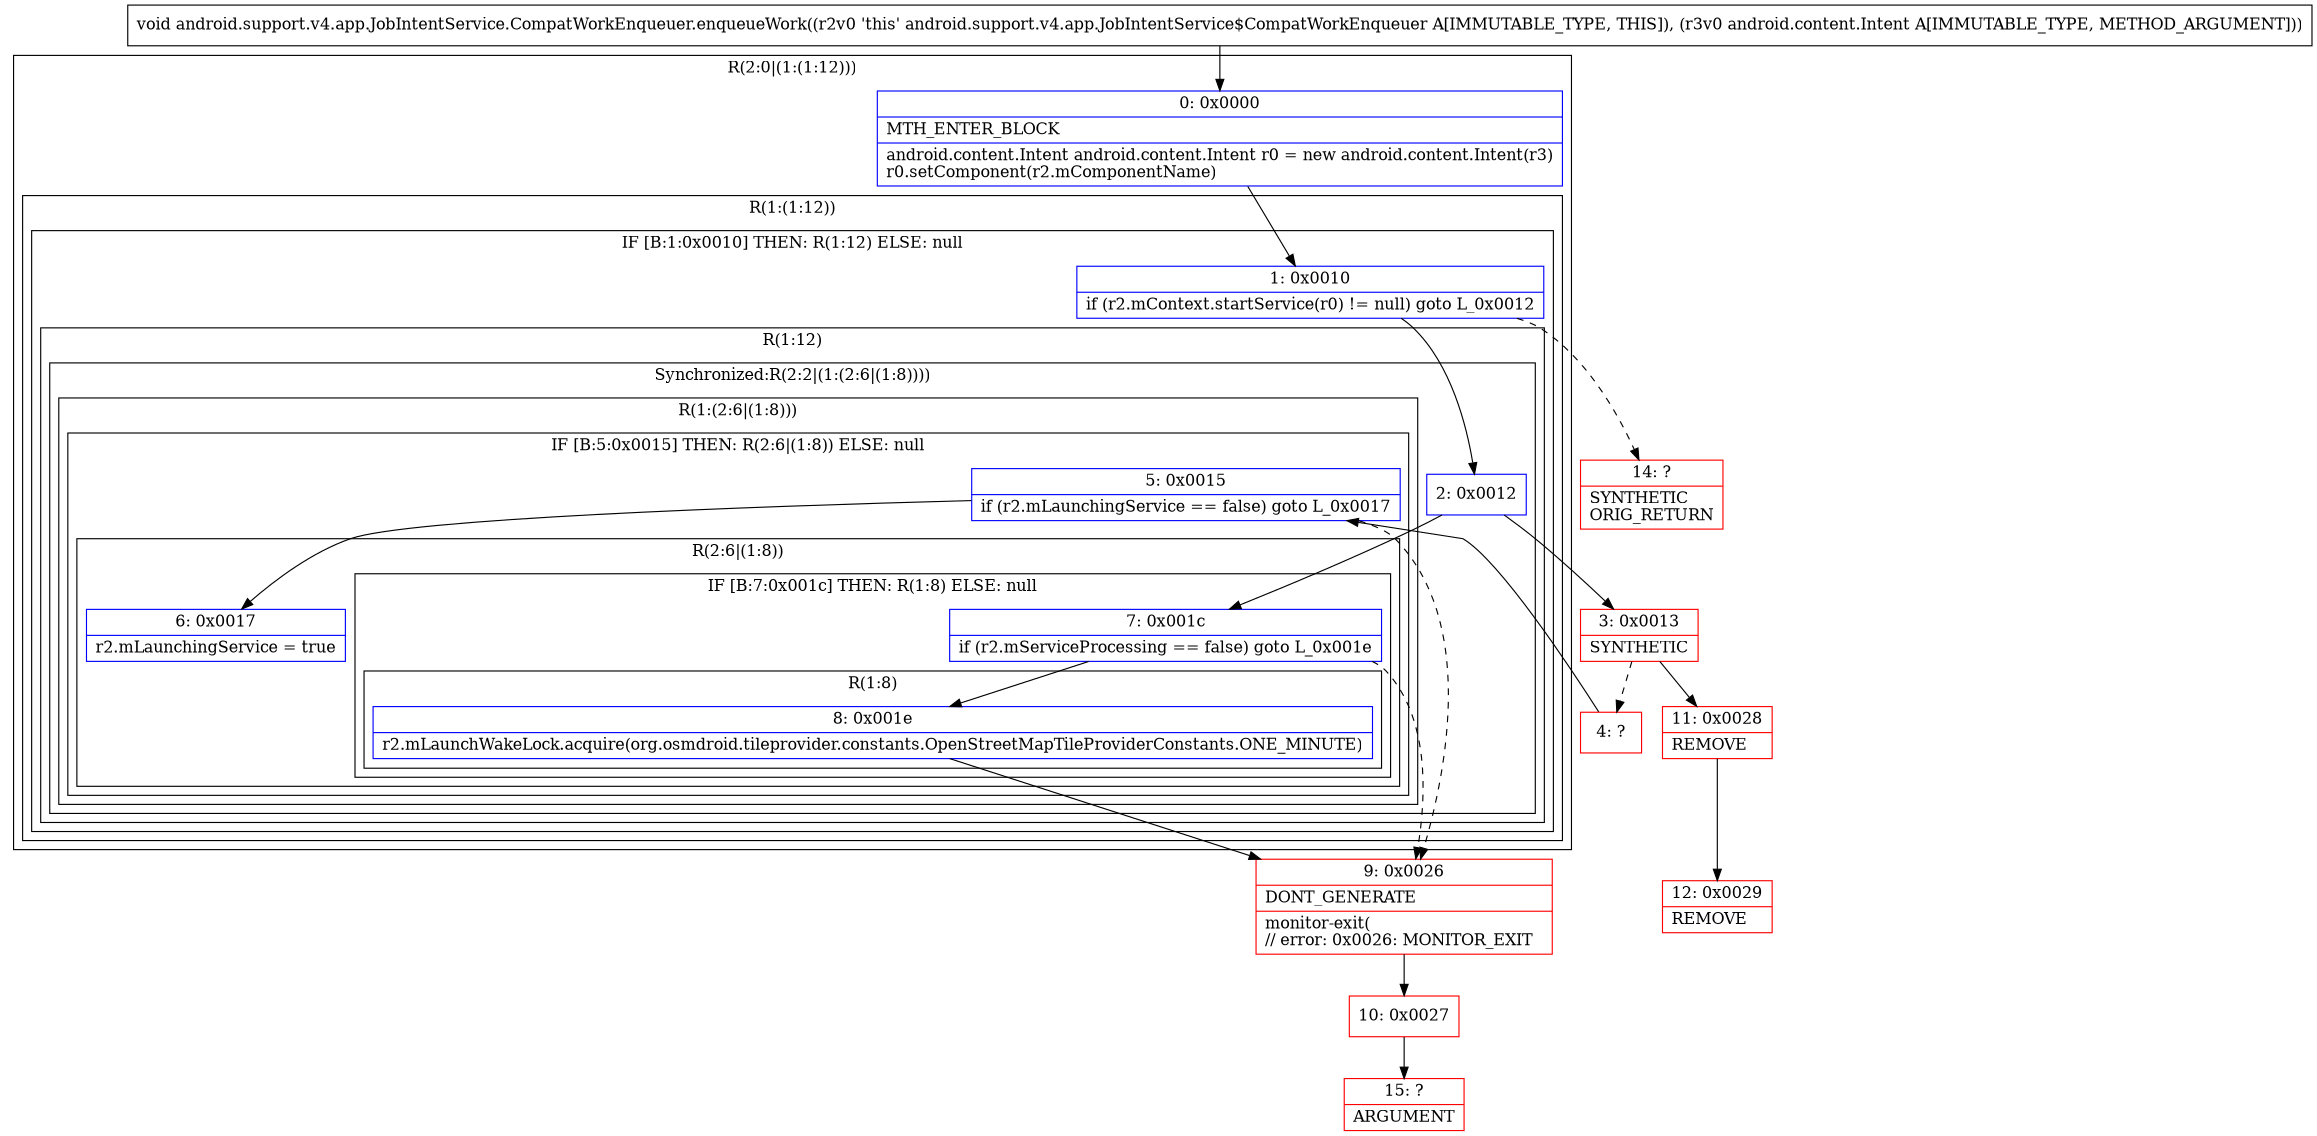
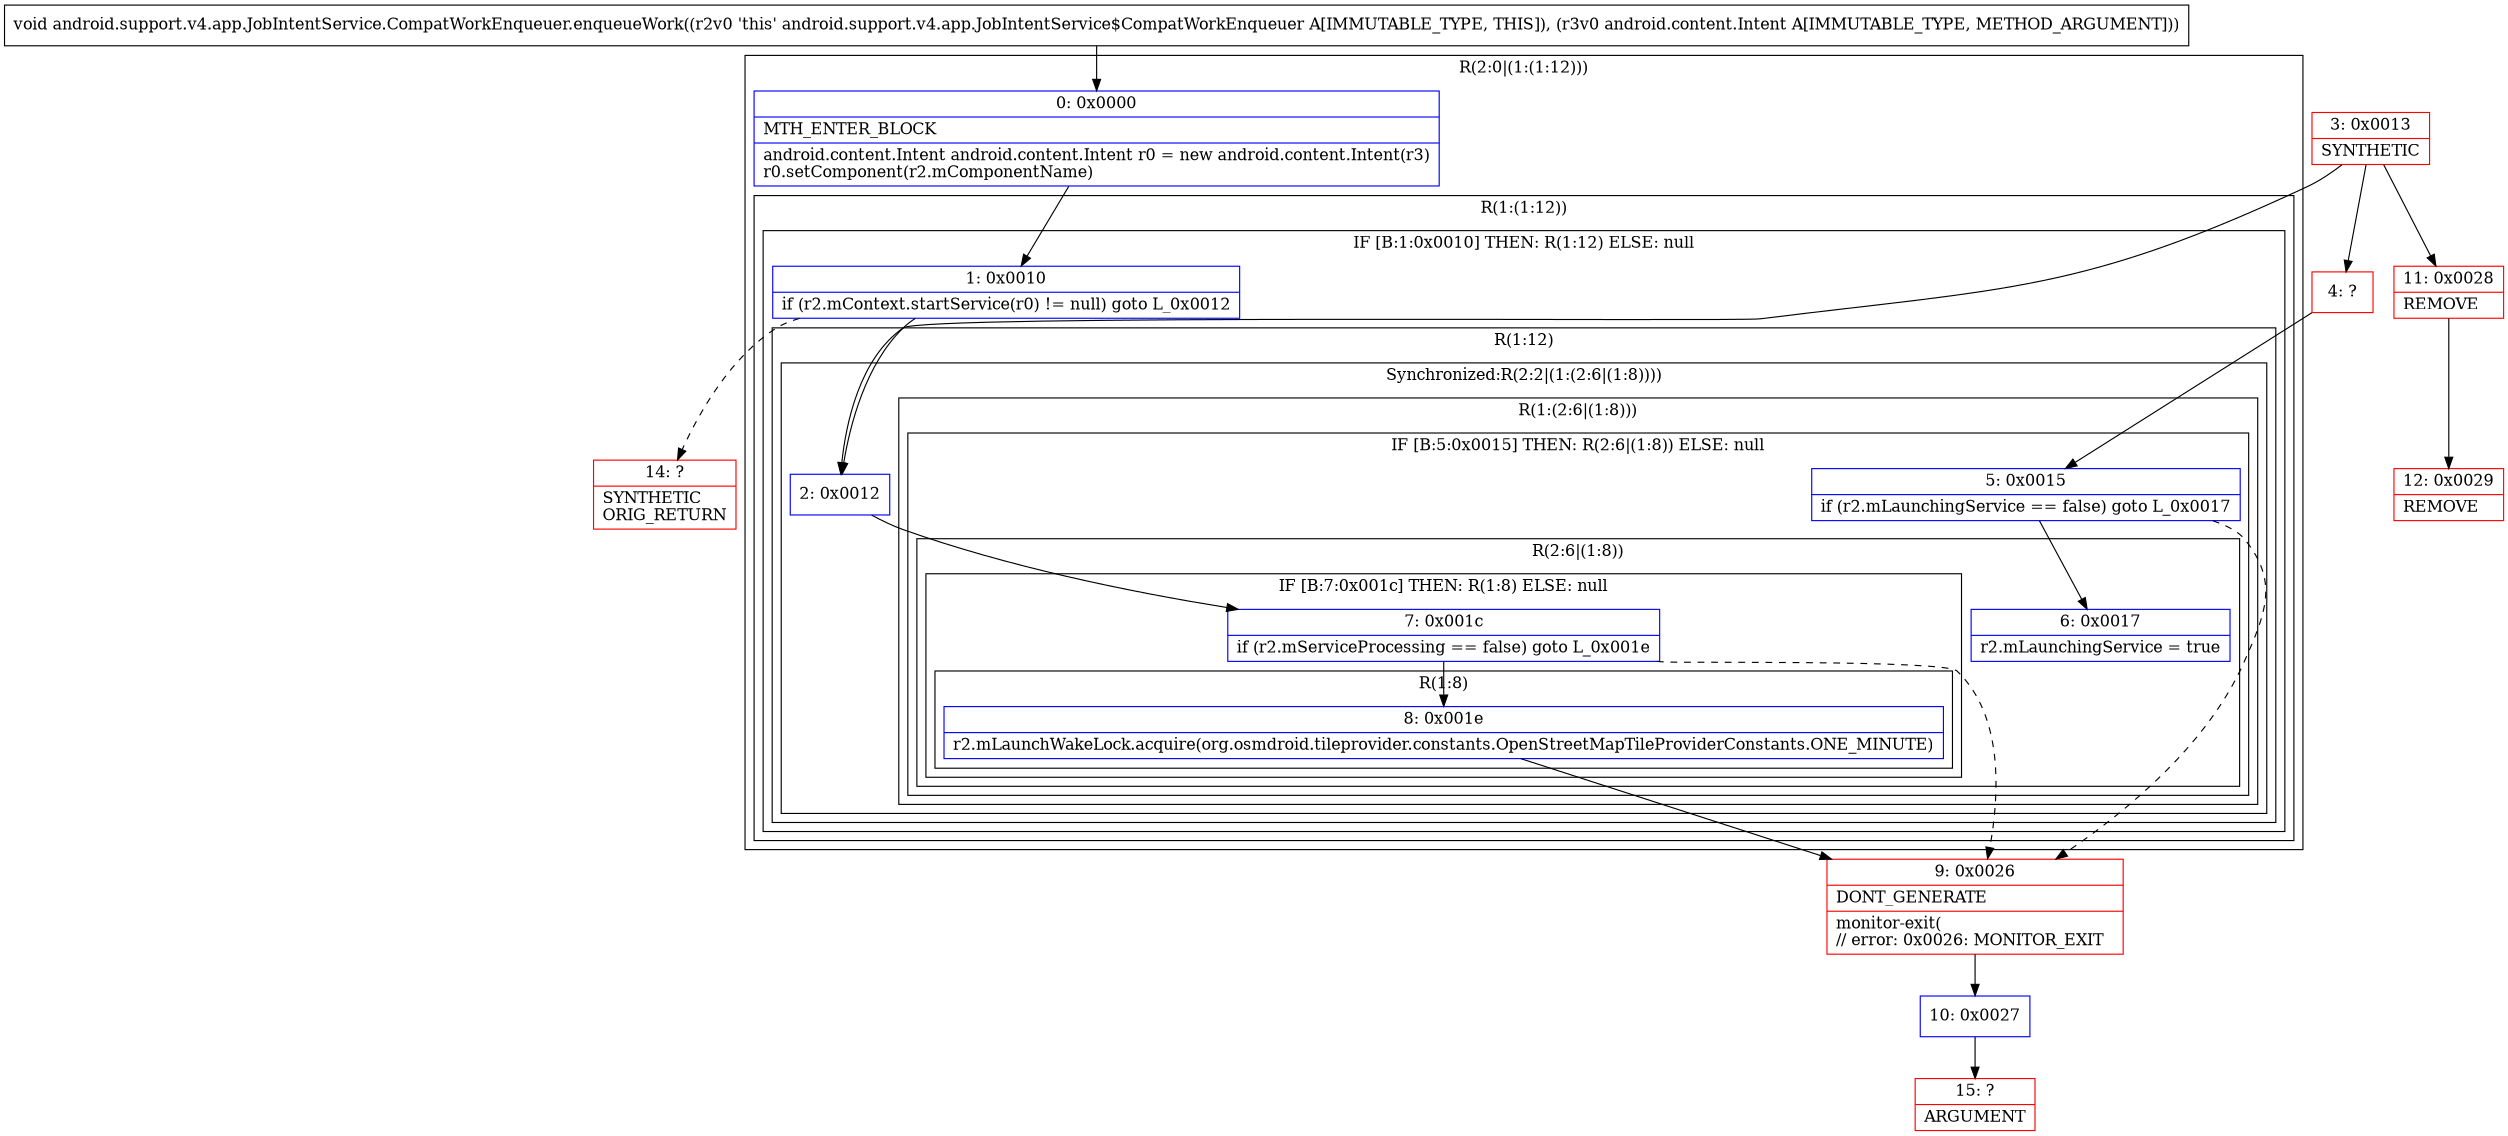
edge "2: 0x0012" -> "3: 0x0013": reversed
edge "3: 0x0013" -> "4: ?": style dashed -> solid
node "10: 0x0027": color red -> blue
